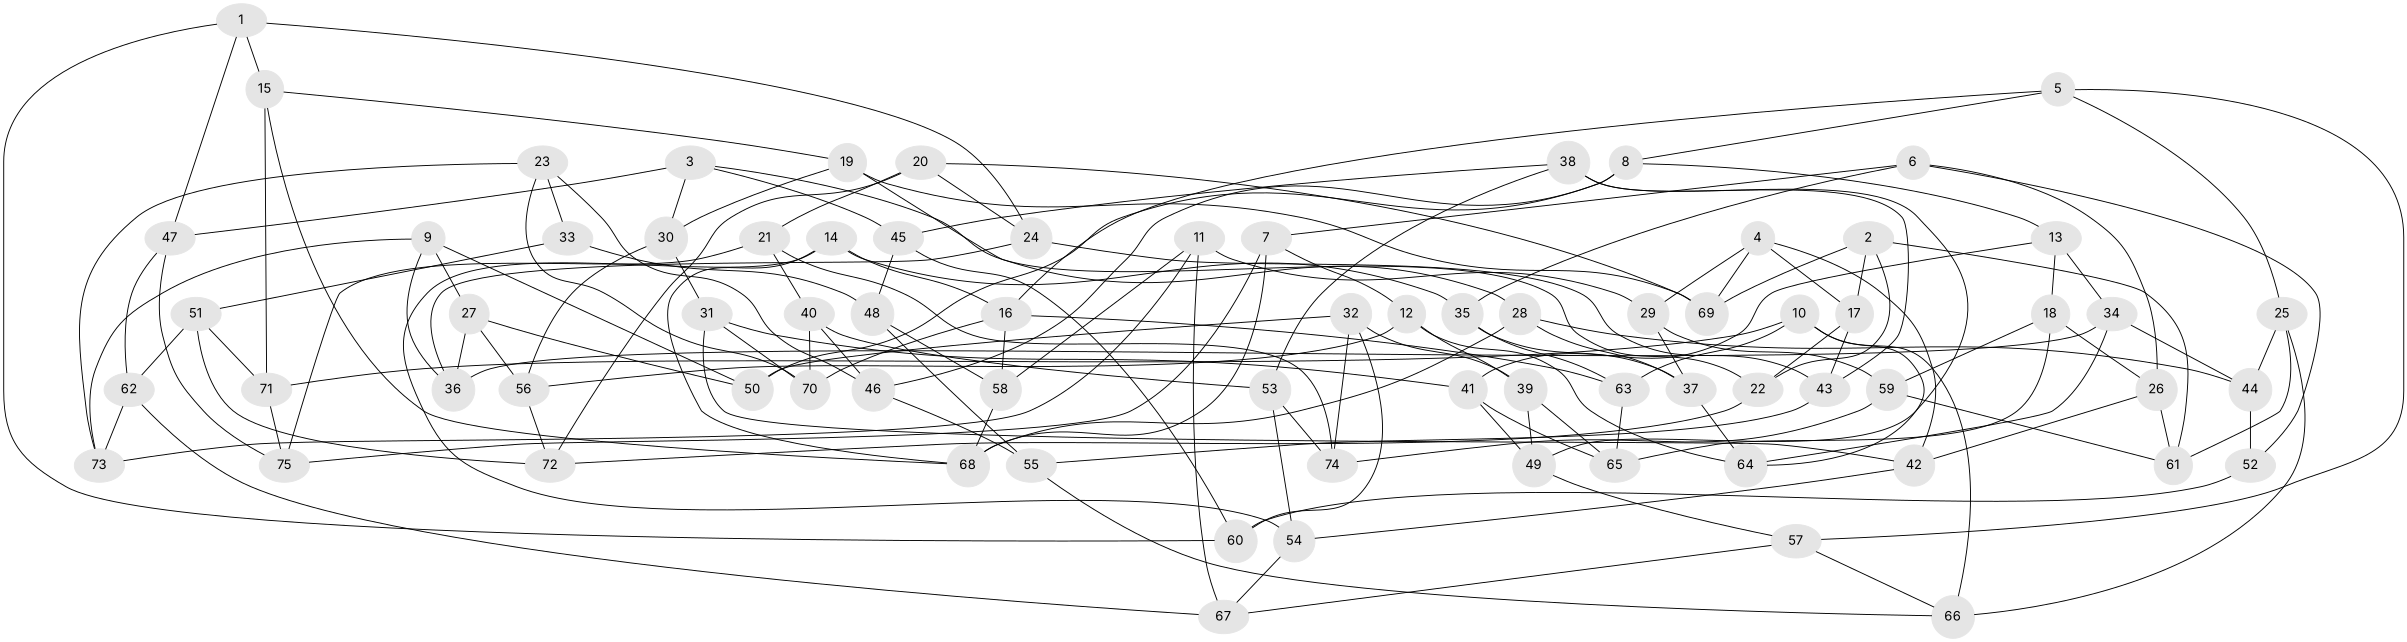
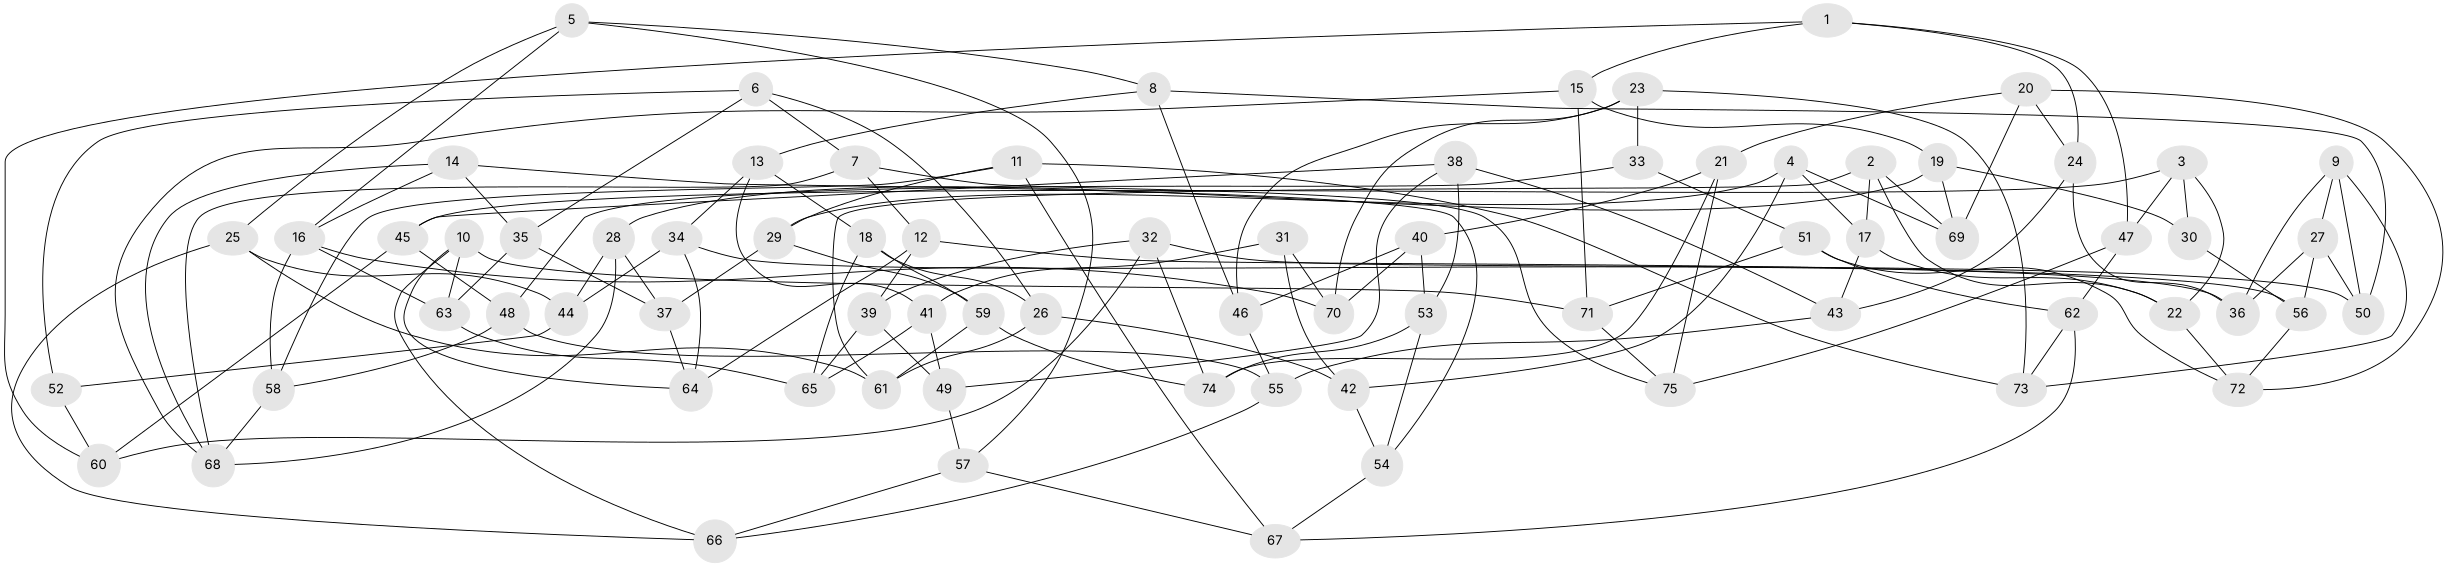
edge "30" -- "31": removed
